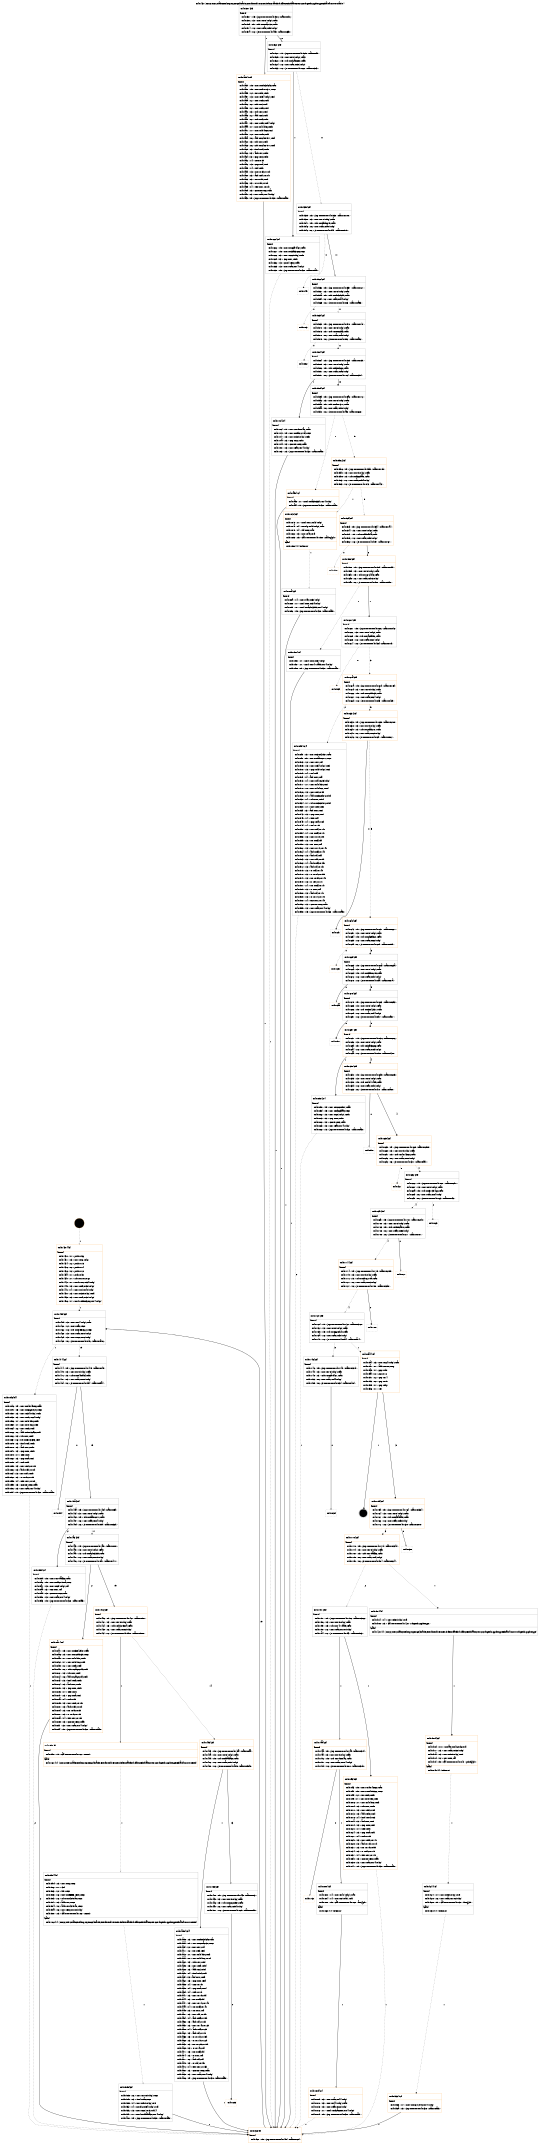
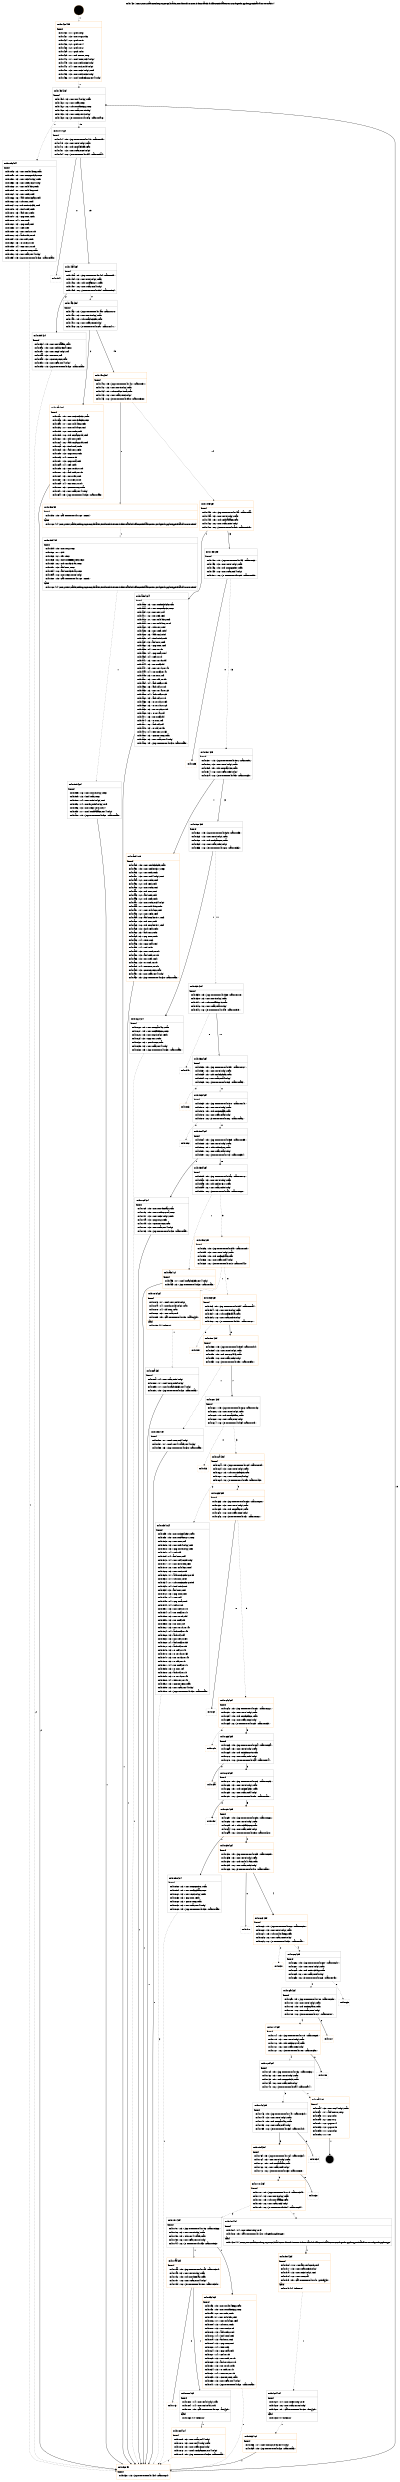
edge "0x4014ee [25]" -> "0x401507 [25]": added, label "13"
edge "0x401ea4 [19]" -> "0x40175f [25]": now "0x401746 [25]" -> "0x40175f [25]"
